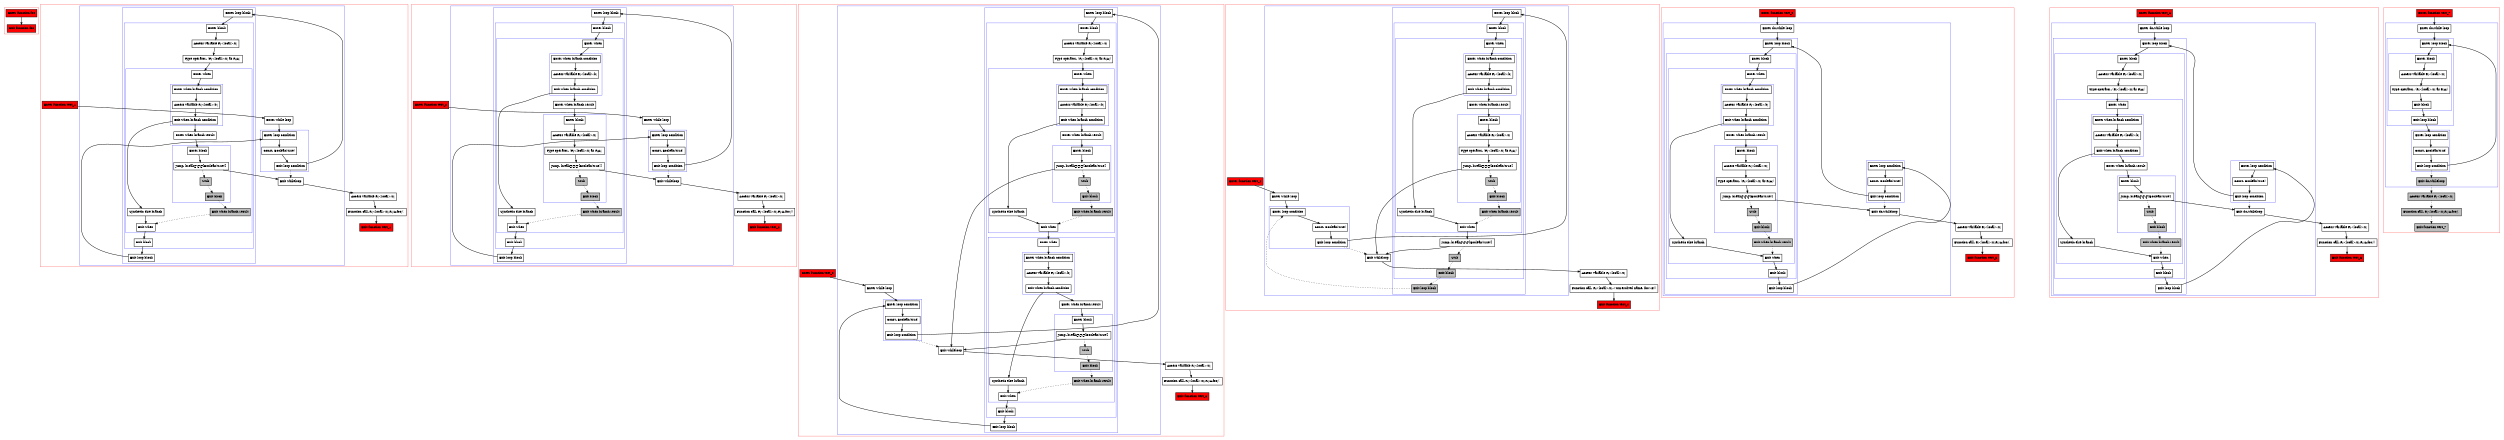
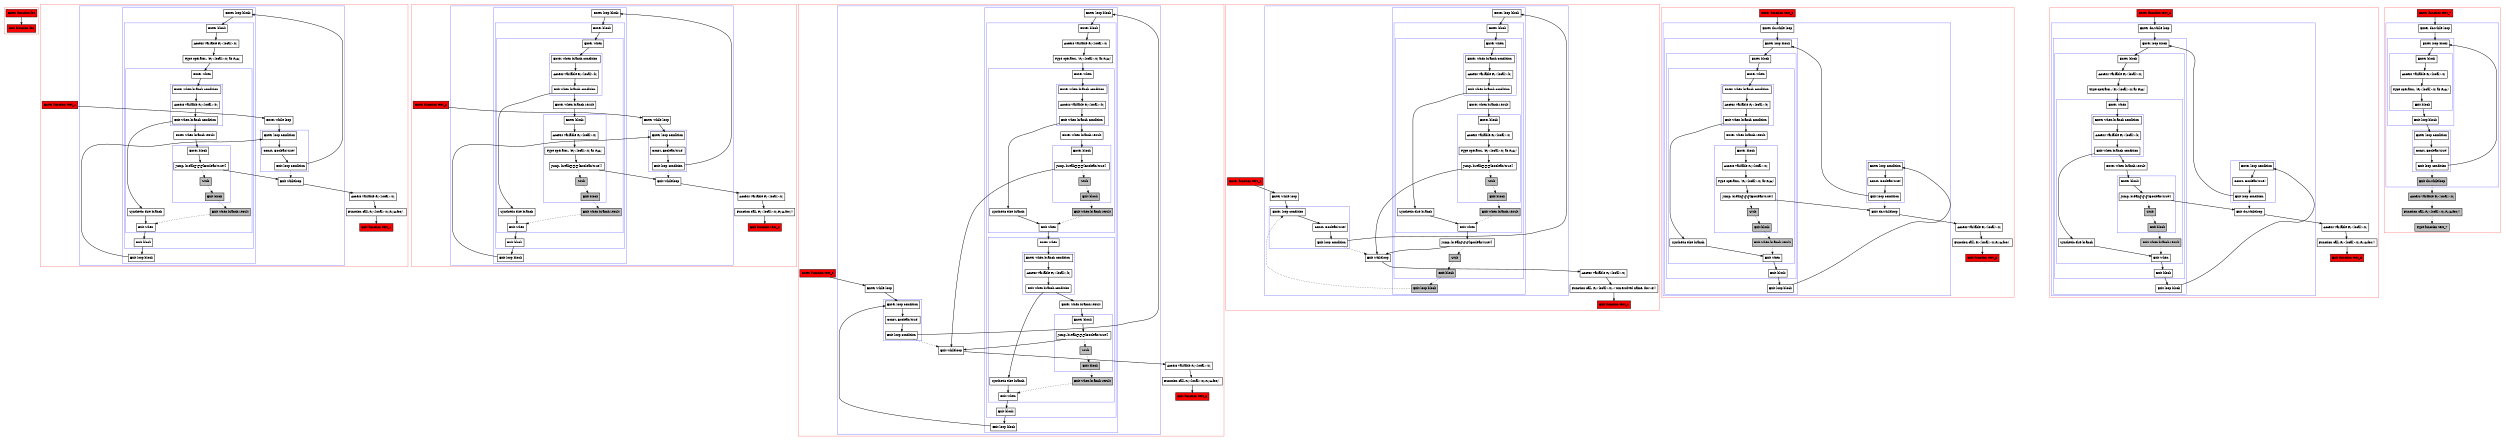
node "Exit function test_7": label "Exit function test_7" -> "Type function test_7"
